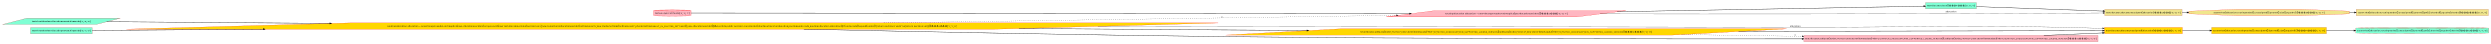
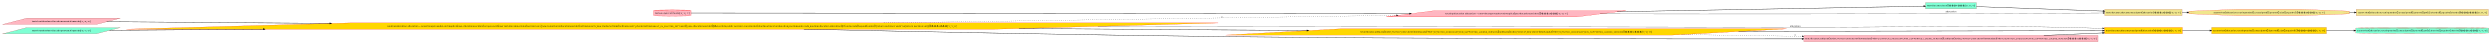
node "testThrottleWhenAllocatingToMatchingNode['1', '0', '0']": fillcolor aquamarine -> lightpink
node "testThrottleWhenAllocatingToMatchingNode['0', '1', '0']": shape box -> parallelogram
